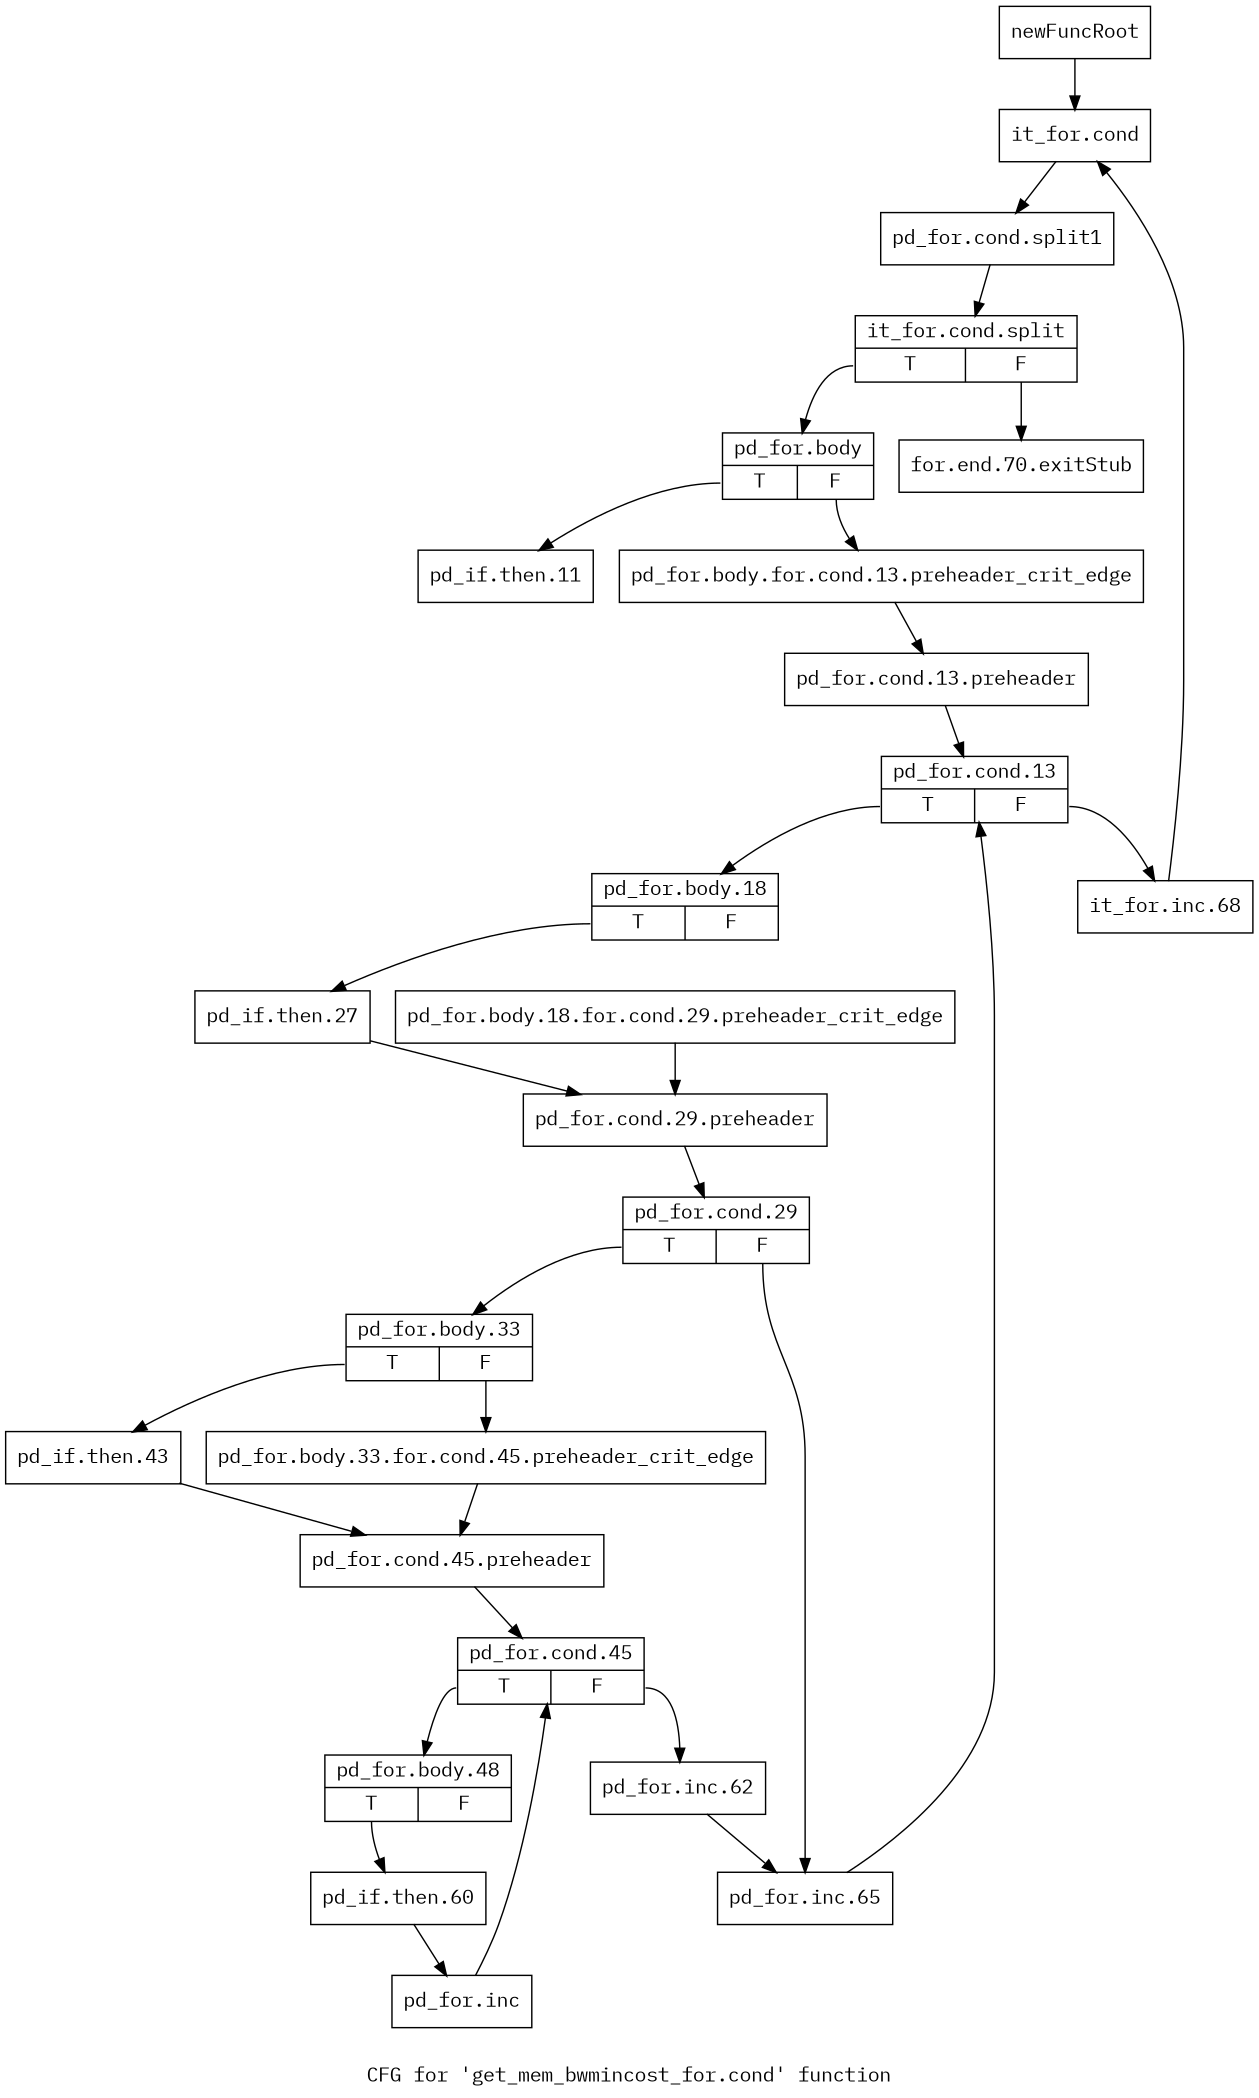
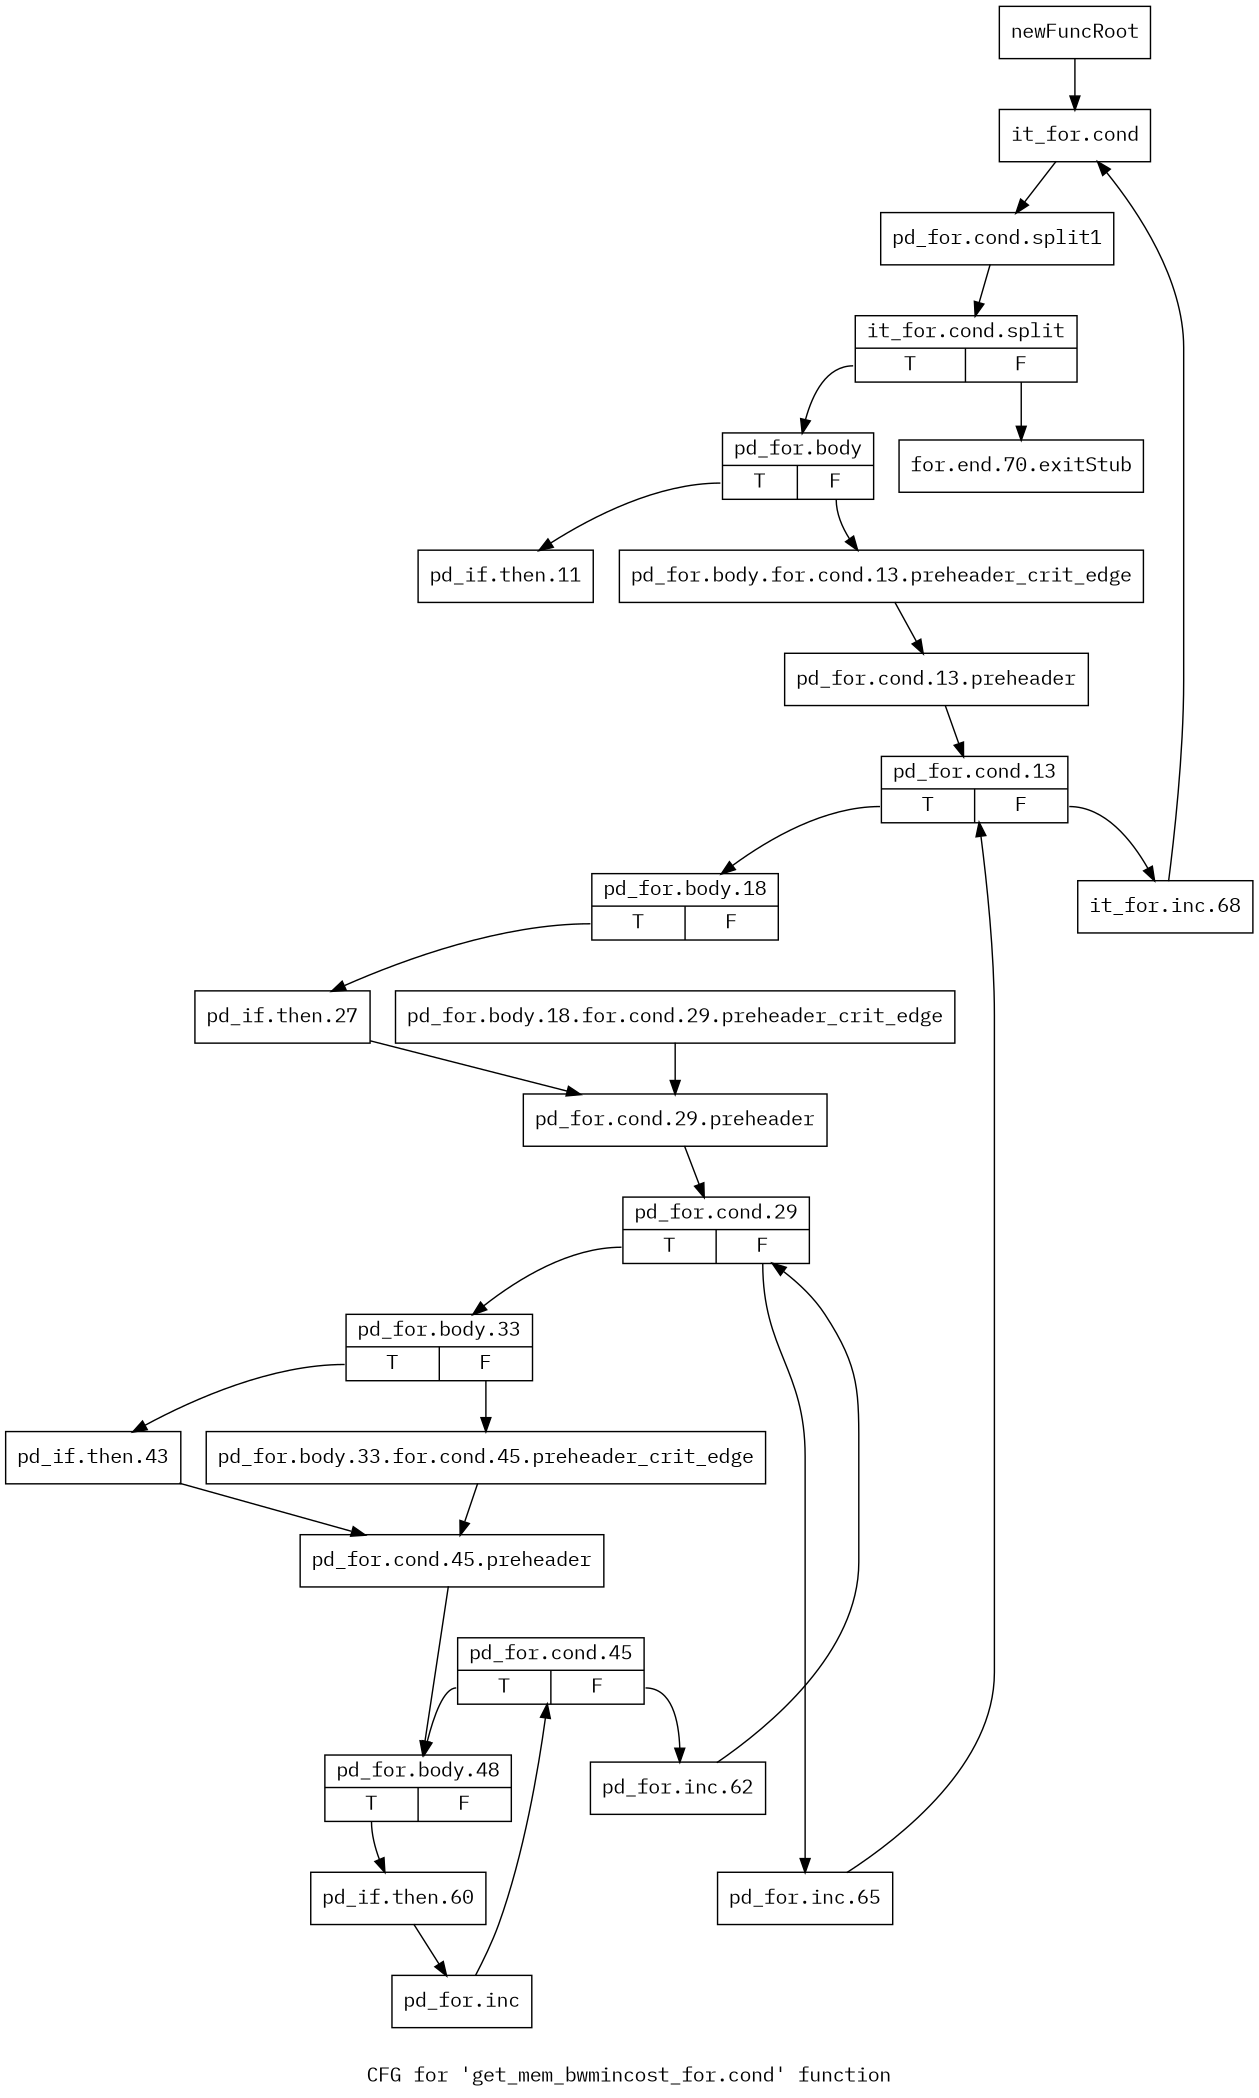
edge "pd_for.cond.45.preheader" -> "pd_for.cond.45": now "pd_for.cond.45.preheader" -> "pd_for.body.48"
edge "pd_for.inc.62" -> "pd_for.inc.65": now "pd_for.inc.62" -> "pd_for.cond.29"
